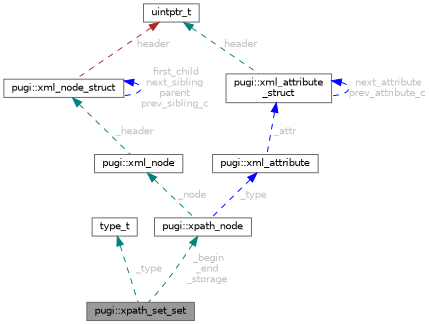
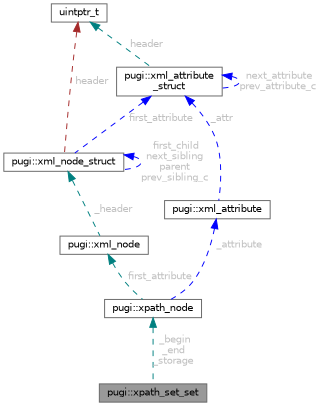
edge "pugi::xml_node_struct" -> "pugi::xml_attribute _struct": added, label "first_attribute"
edge "pugi::xpath_node" -> "pugi::xml_node": label " _node" -> " first_attribute"
edge "pugi::xpath_node" -> "pugi::xml_attribute": label " _type" -> " _attribute"
node "type_t": removed
